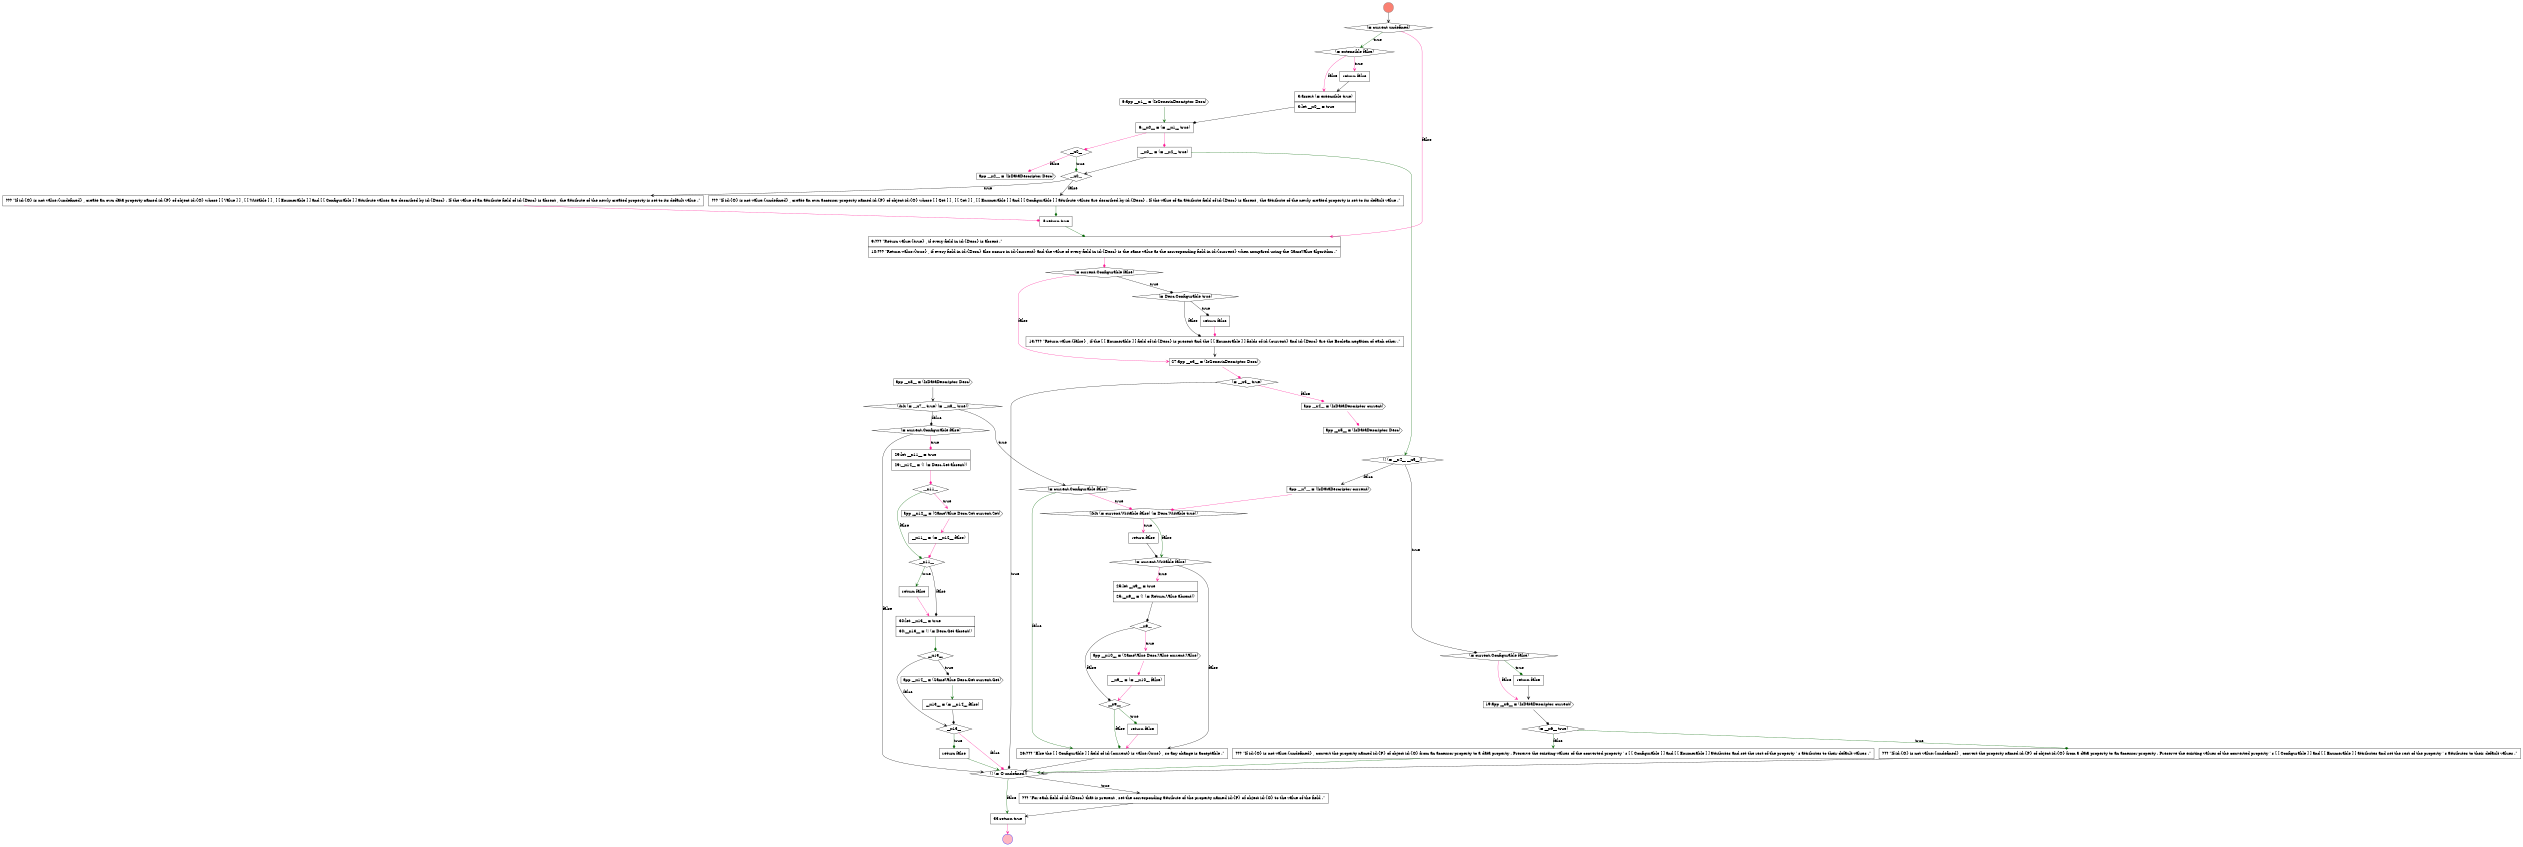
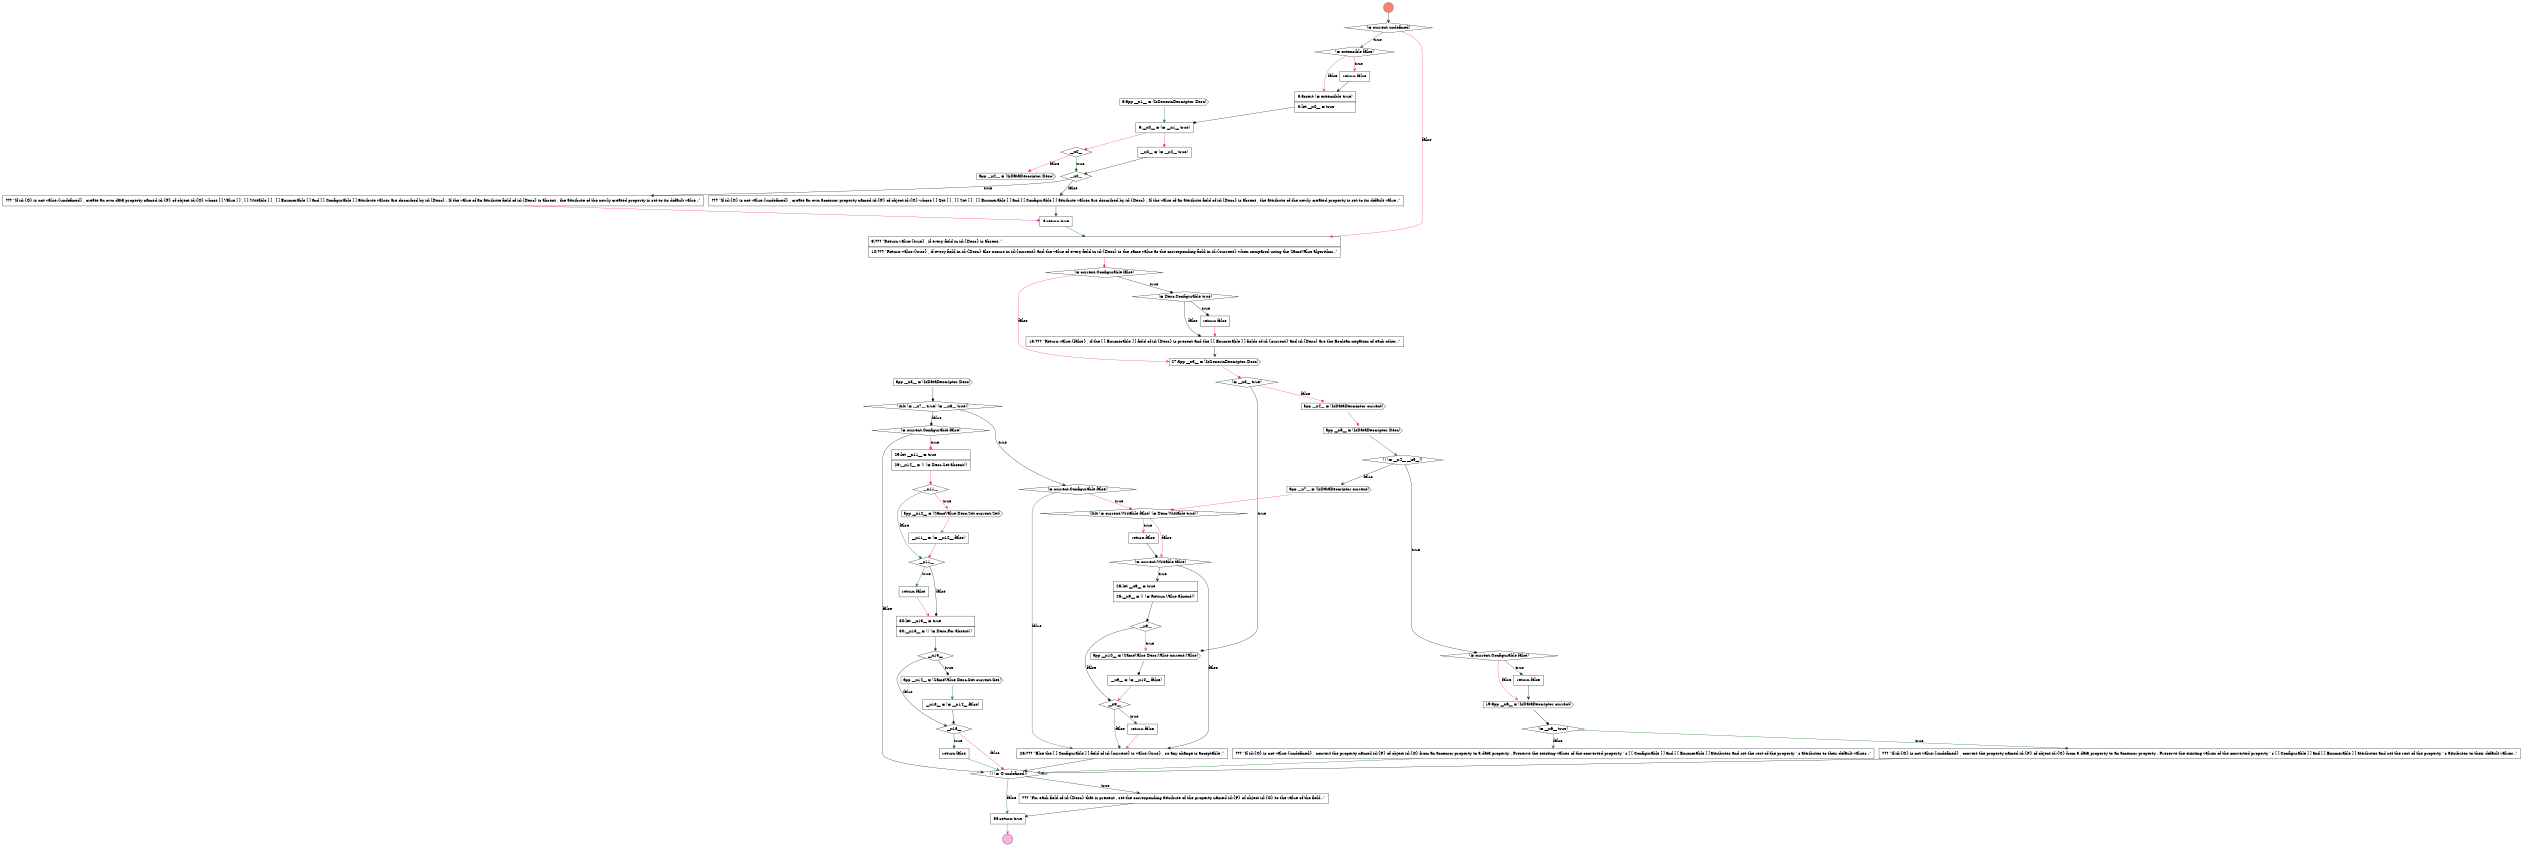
edge "__x0__ = (= __x2__ true)" -> "(! (= __x4__ __x5__))": now "app __x5__ = (IsDataDescriptor Desc)" -> "(! (= __x4__ __x5__))"
edge "app __x8__ = (IsDataDescriptor Desc)" -> "(&& (= __x7__ true) (= __x8__ true))": arrowhead vee -> diamond
edge "(= __x3__ true)" -> "(! (= O undefined))": now "(= __x3__ true)" -> "app __x10__ = (SameValue Desc.Value current.Value)"
edge "(&& (= current.Writable false) (= Desc.Writable true))" -> "(= current.Writable false)": color darkgreen -> deeppink
edge "(= current.Writable false)" -> "25:let __x9__ = true": color deeppink -> black
node "30:let __x13__ = true": text "30:__x13__ = (! (= Desc.Get absent))" -> "30:__x13__ = (! (= Desc.For absent))"
edge "app __x10__ = (SameValue Desc.Value current.Value)" -> "__x9__ = (= __x10__ false)": color deeppink -> black
